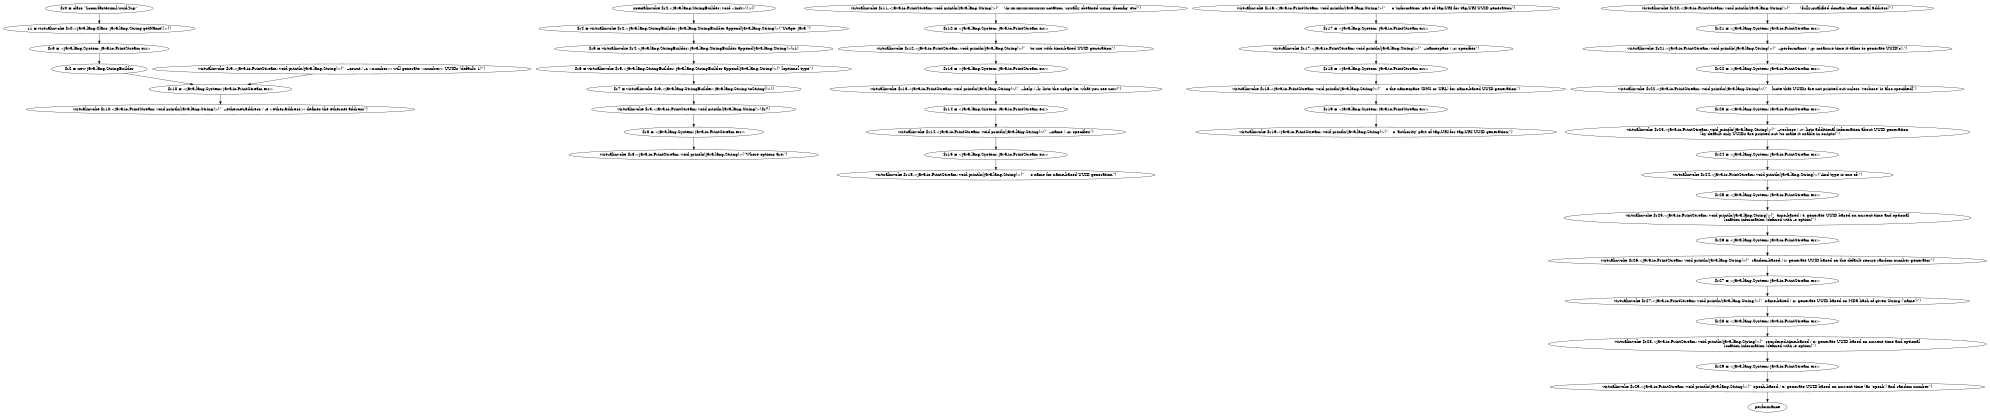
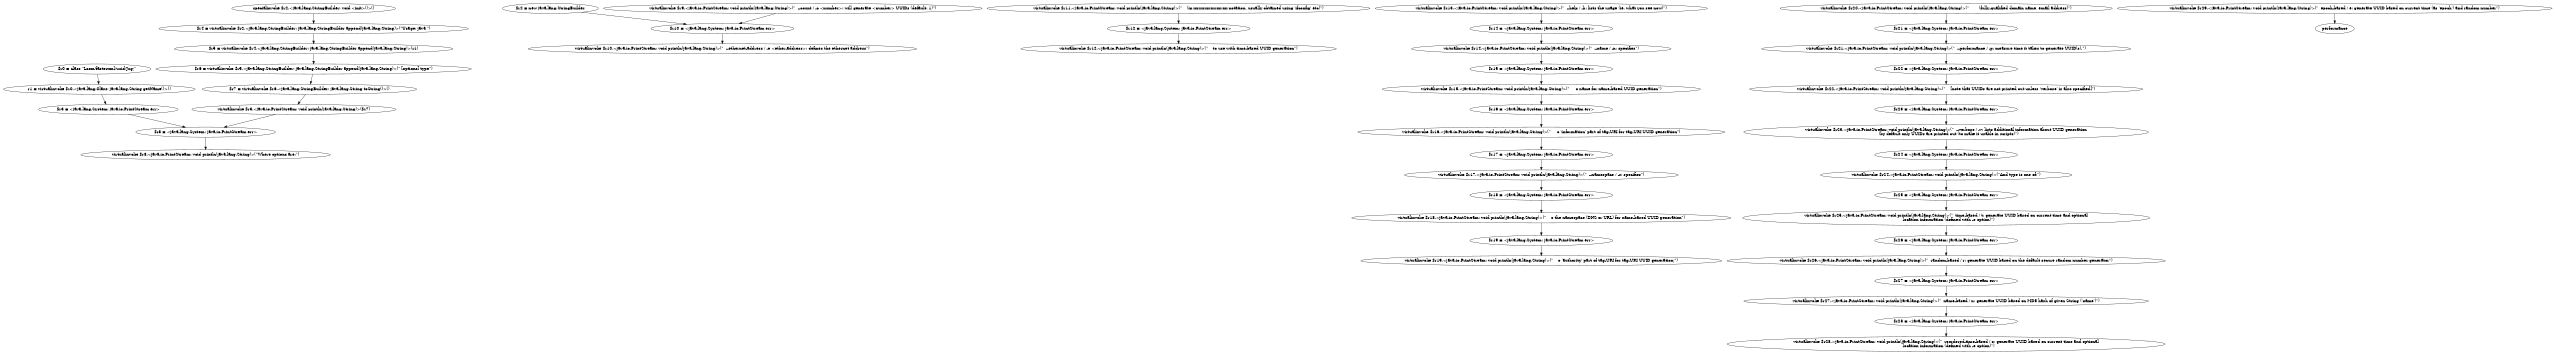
edge "$r3 = <java.lang.System: java.io.PrintStream err>" -> "$r2 = new java.lang.StringBuilder": now "$r3 = <java.lang.System: java.io.PrintStream err>" -> "$r8 = <java.lang.System: java.io.PrintStream err>"
node "$r13 = <java.lang.System: java.io.PrintStream err>": removed
node "$r16 = <java.lang.System: java.io.PrintStream err>": added
node "$r29 = <java.lang.System: java.io.PrintStream err>": removed
